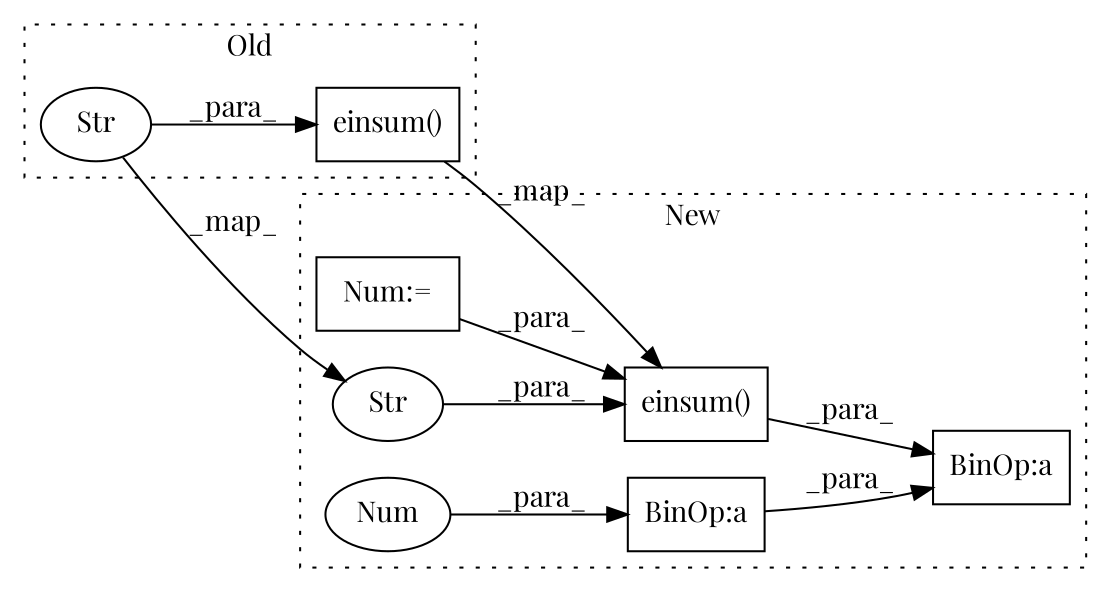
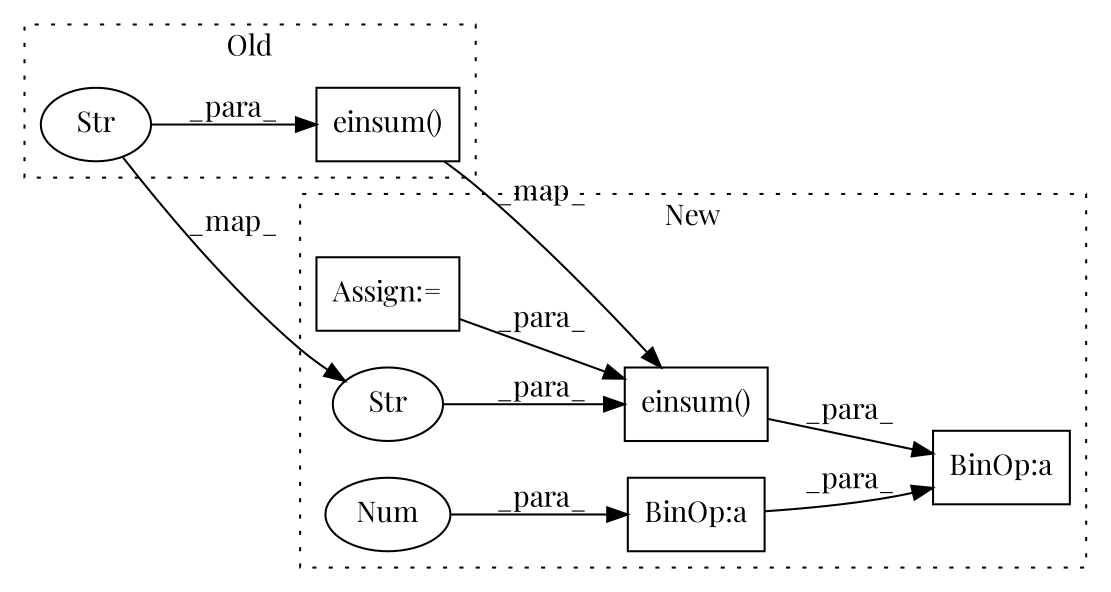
node "Num:=": label "Num:=" -> "Assign:="
